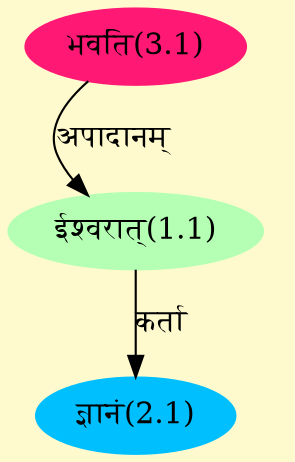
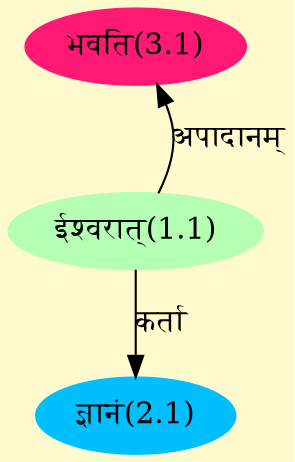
edge "भवति(3.1)" -> "ईश्वरात्(1.1)": reversed
